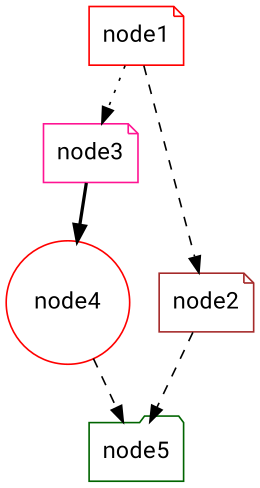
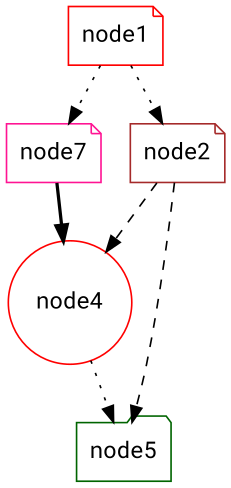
node "node3": label "node3" -> "node7"
edge "node1" -> "node2": style dashed -> dotted
edge "node2" -> "node4": added
edge "node4" -> "node5": style dashed -> dotted
